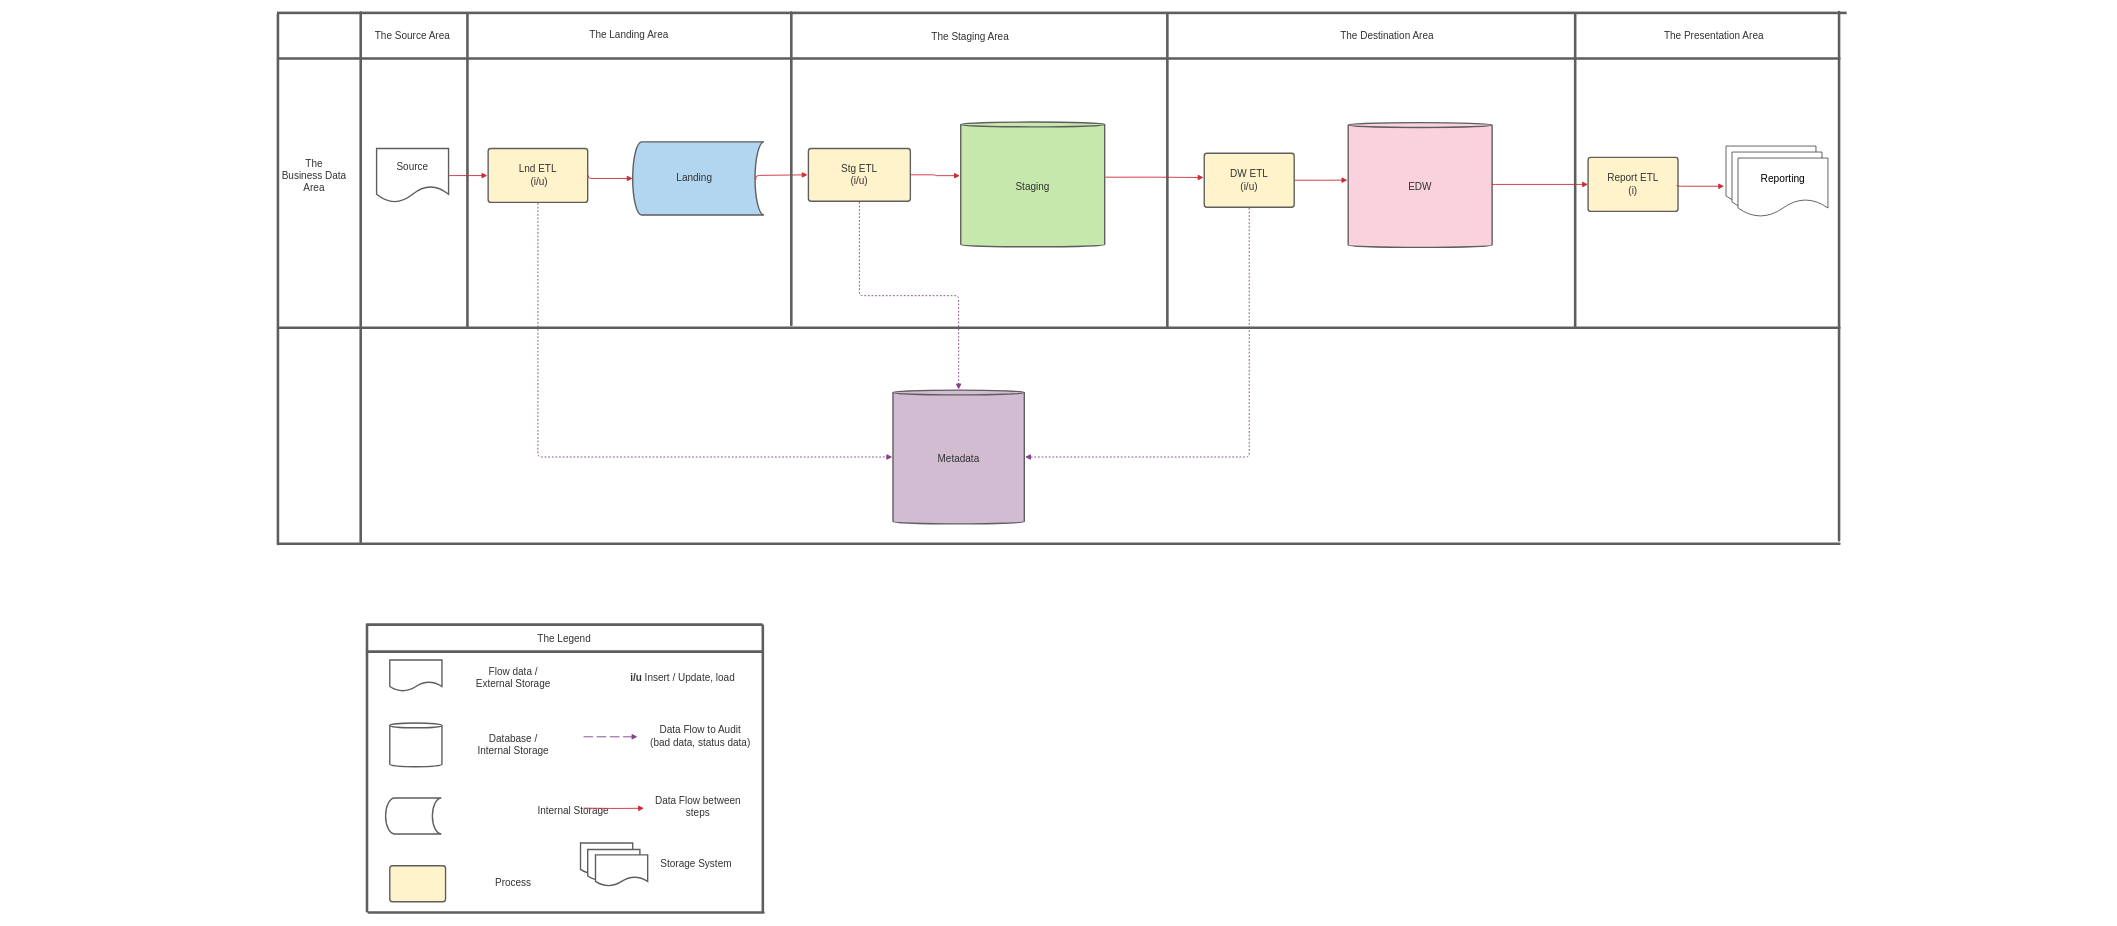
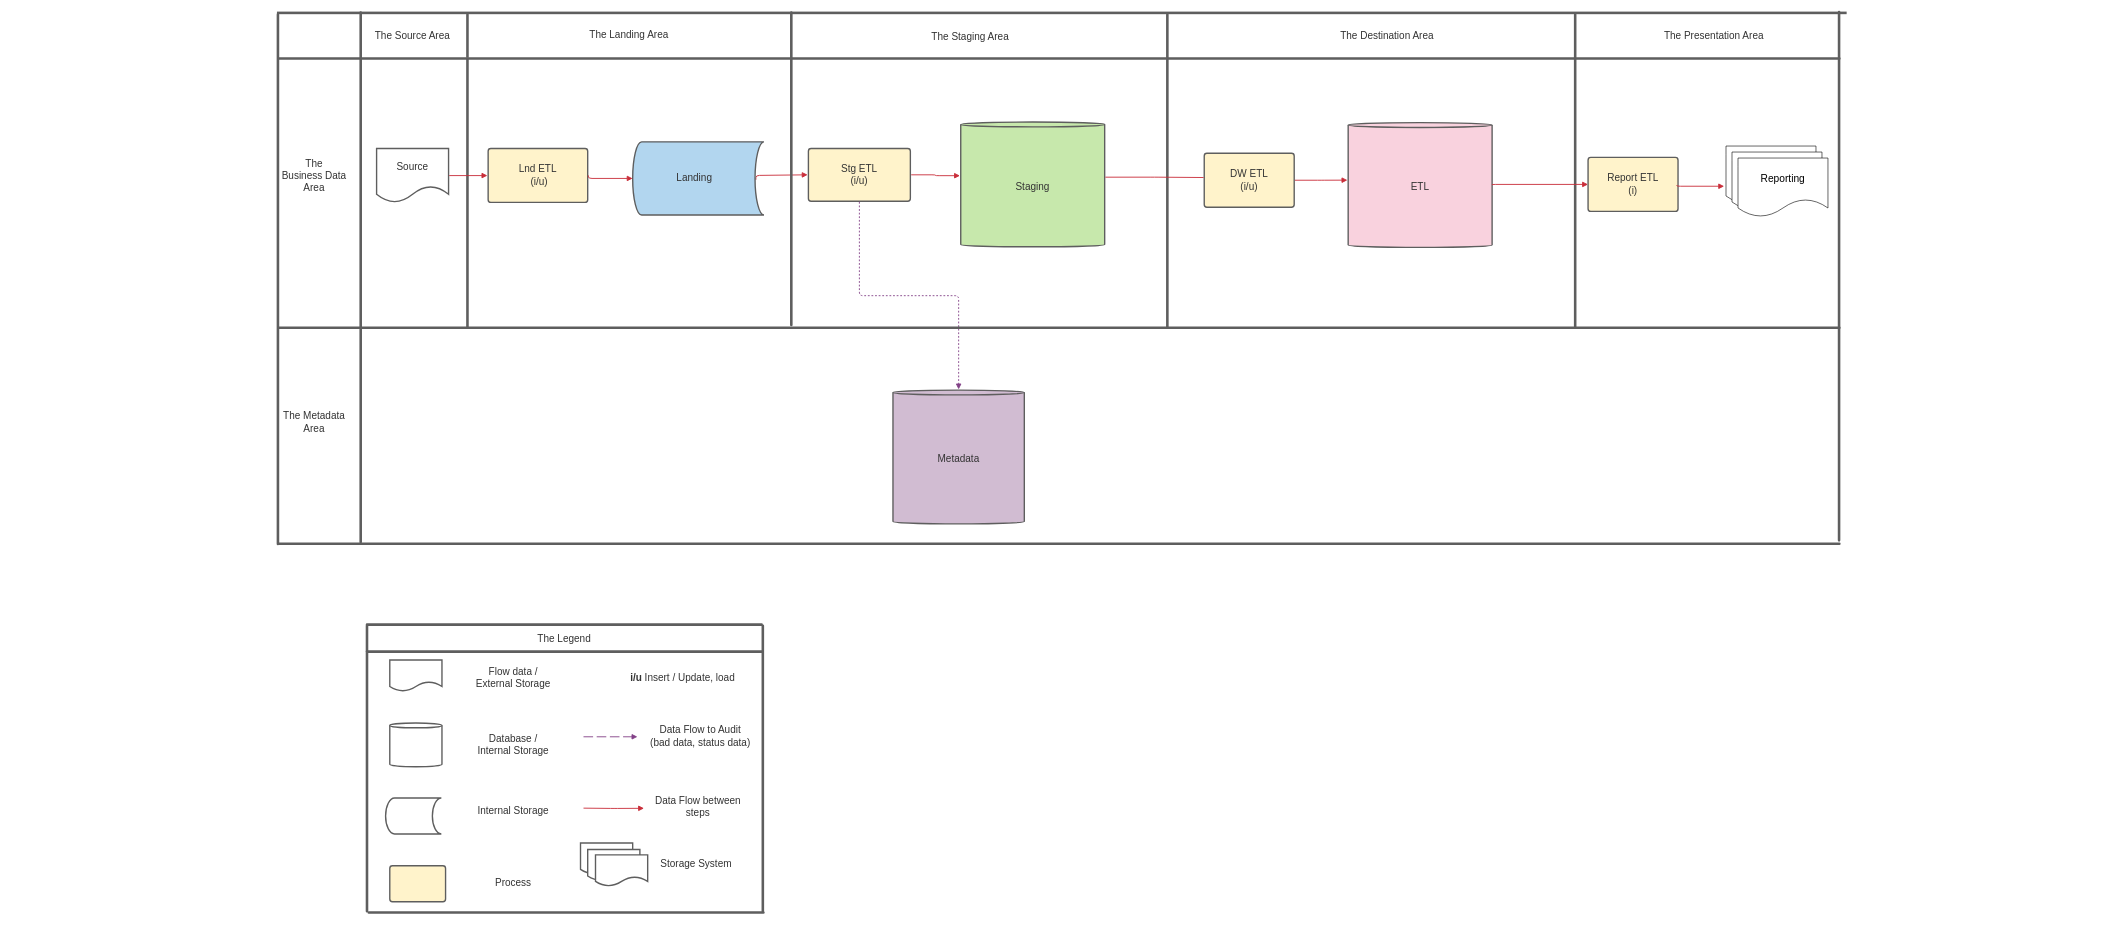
edge "Staging" -> "DW ETL (i/u)": arrowhead block -> none
node "EDW": label "EDW" -> "ETL"
edge "Lnd ETL (i/u)" -> "Metadata": removed
edge "DW ETL (i/u)" -> "Metadata": removed
node "The Metadata Area": added
node "Internal Storage": moved (573, 812) -> (513, 812)
